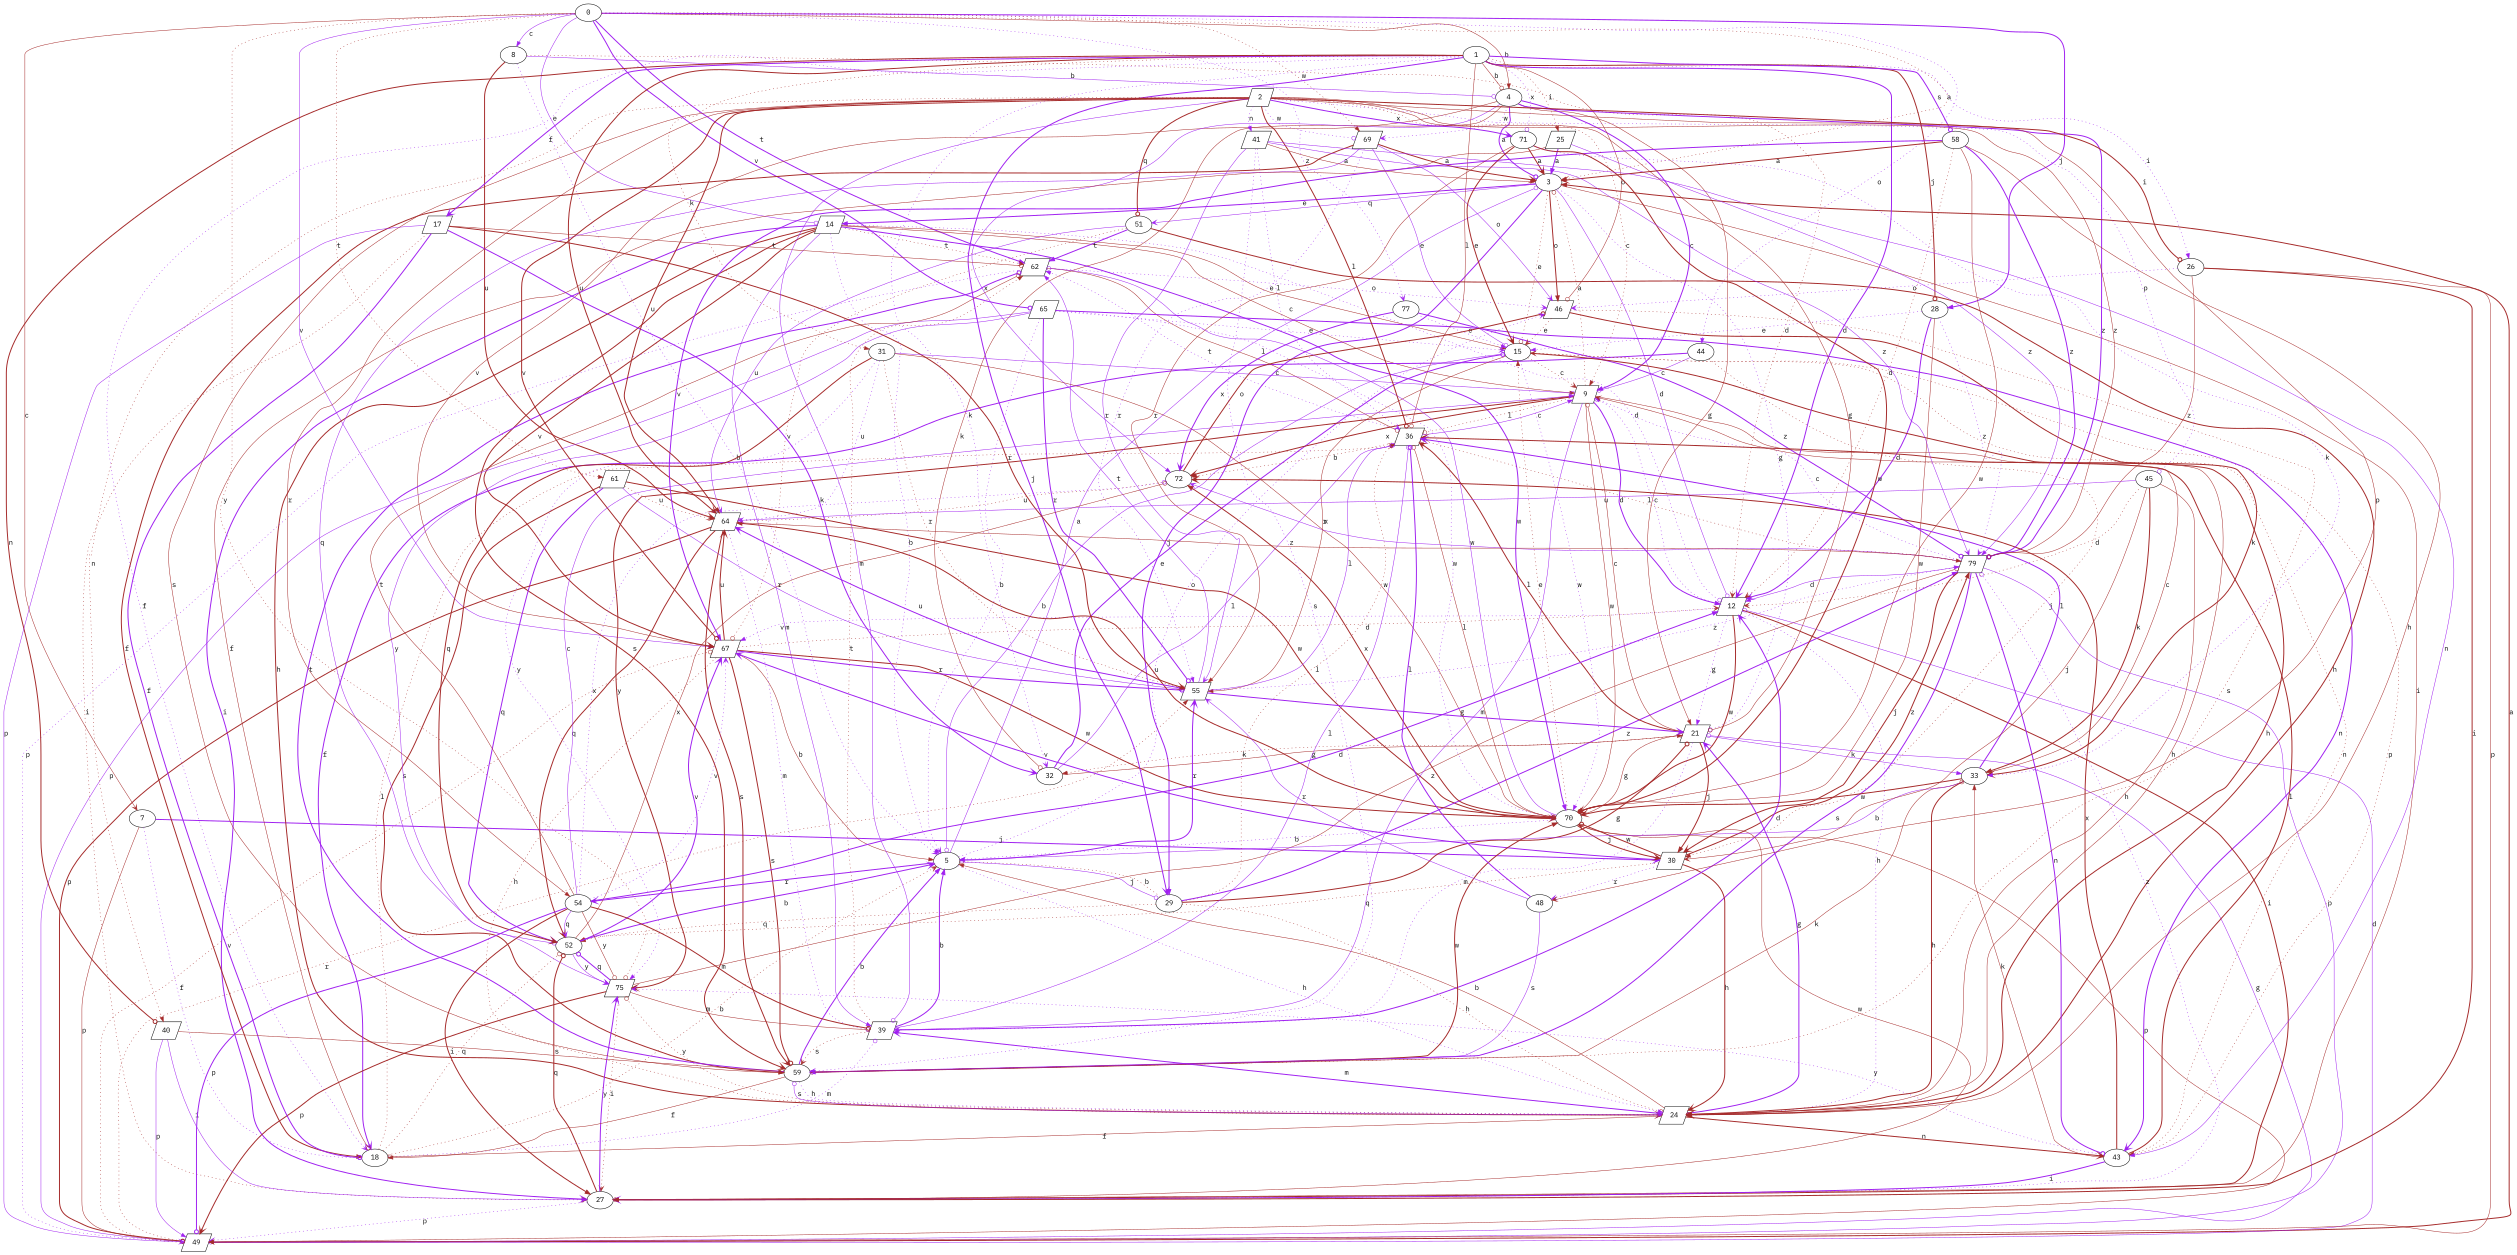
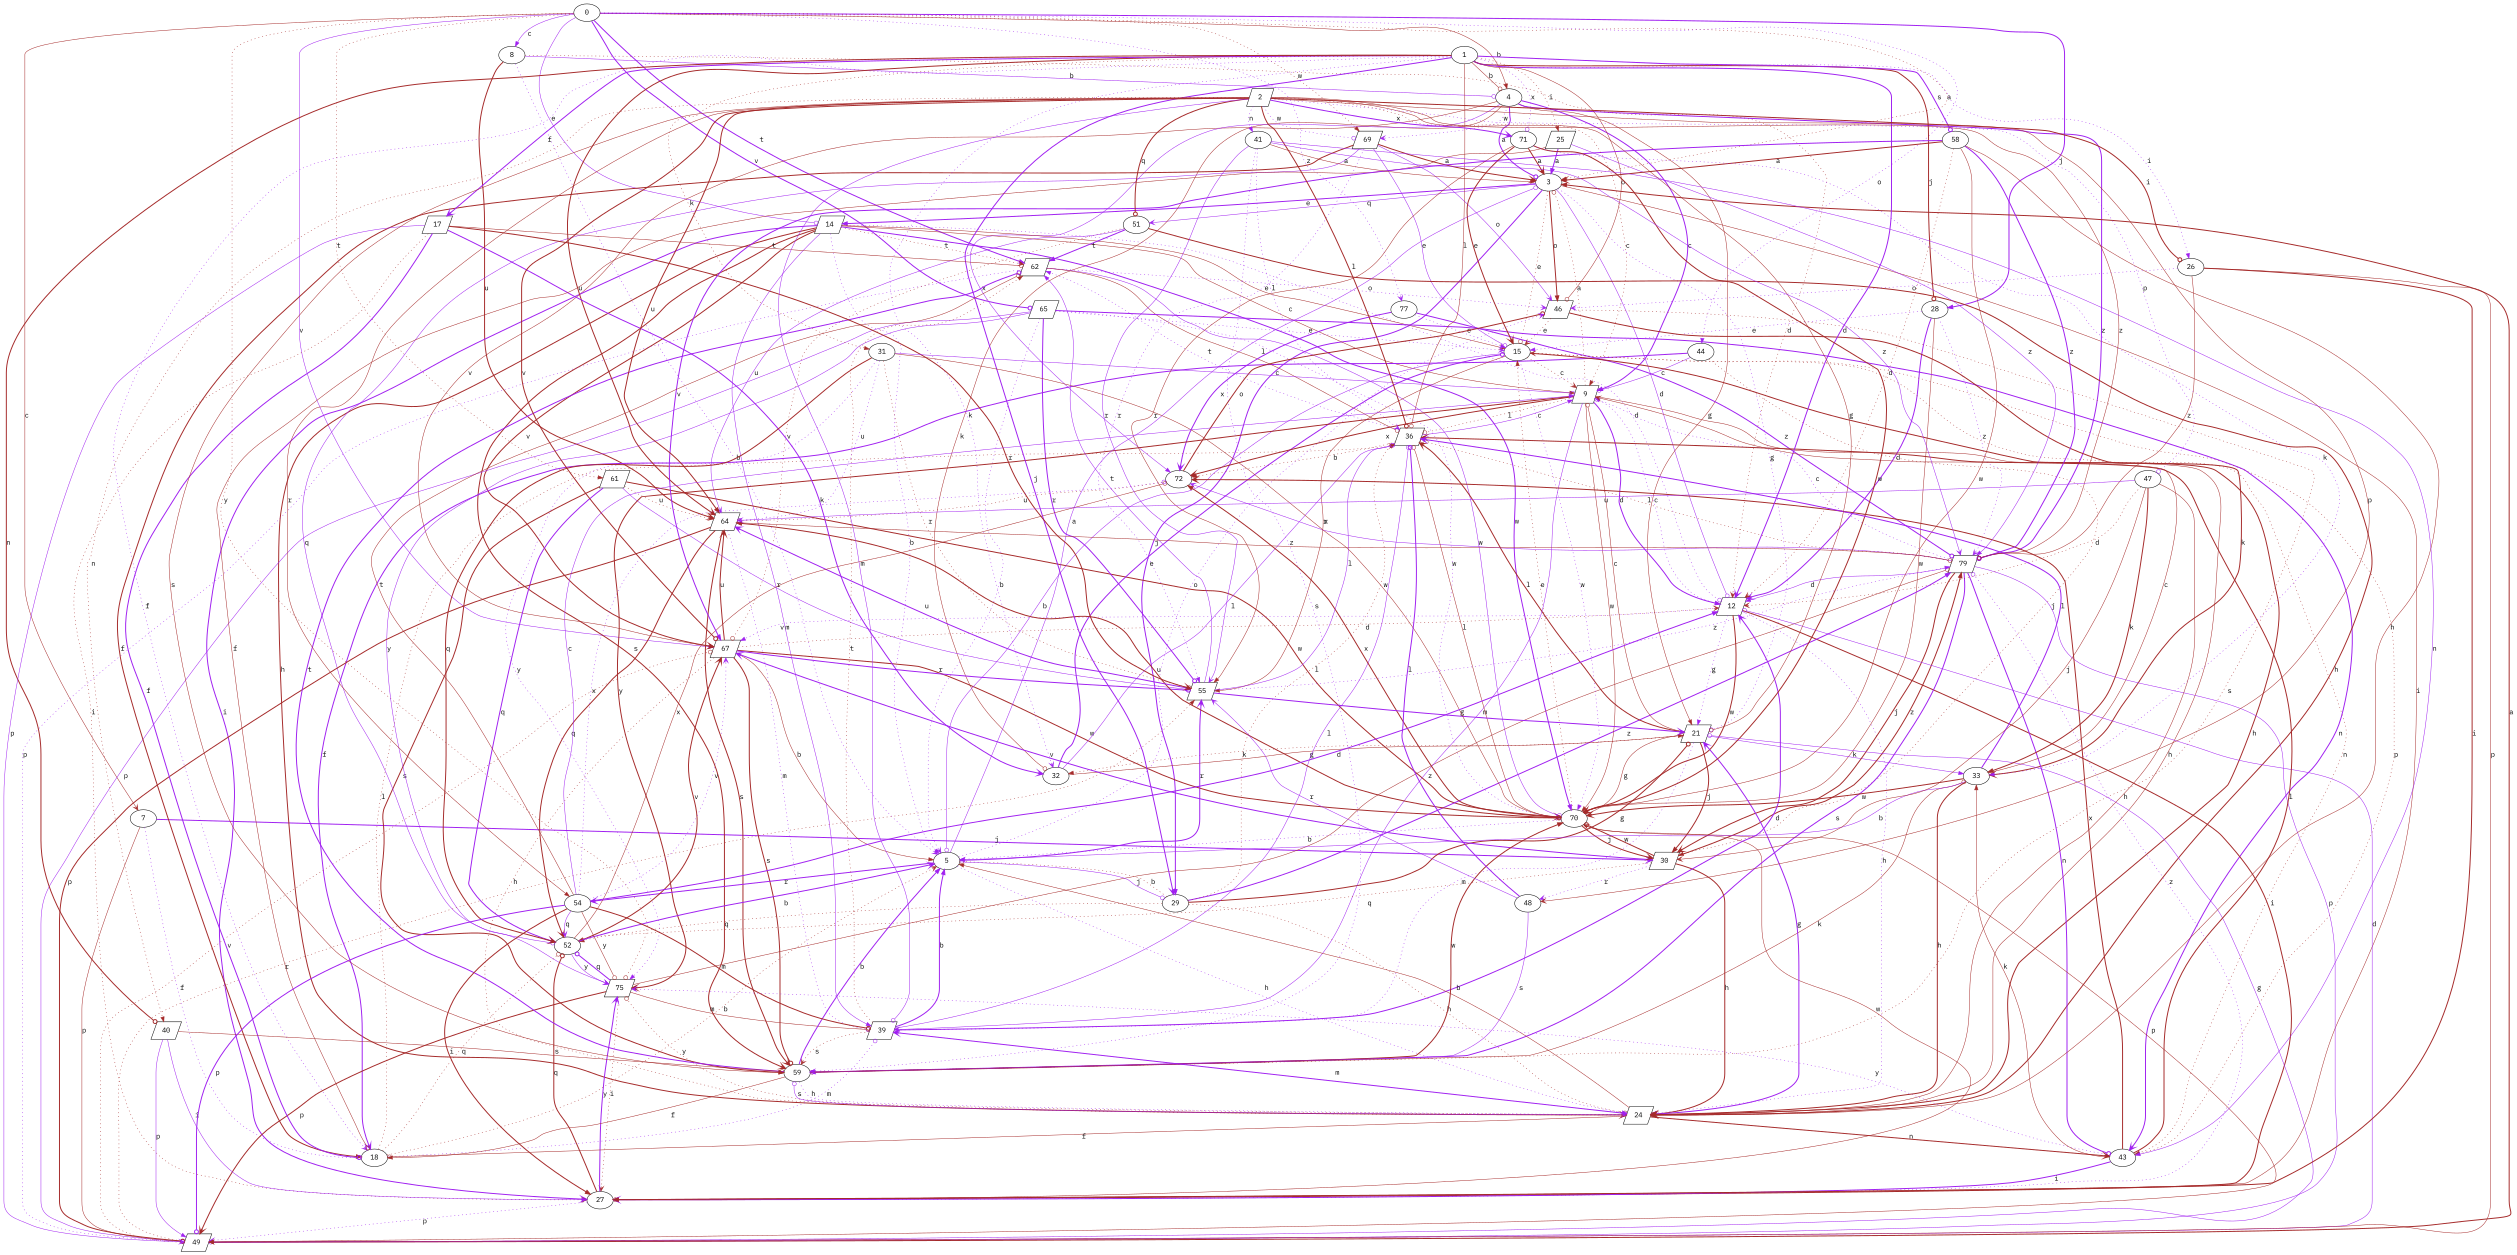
node "41": shape parallelogram -> ellipse
edge "70" -> "62": reversed
node "45": label "45" -> "47"
edge "64" -> "79": arrowhead normal -> odot
edge "52" -> "67": color purple -> brown
